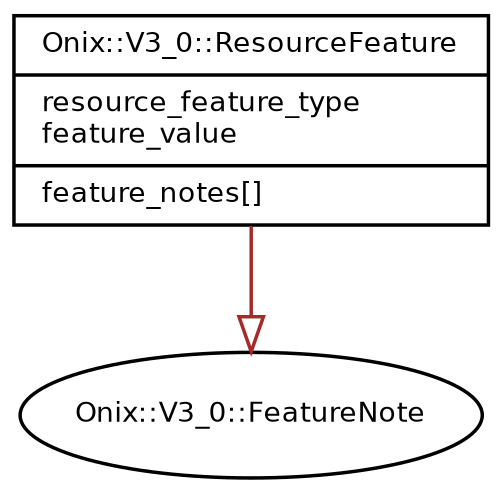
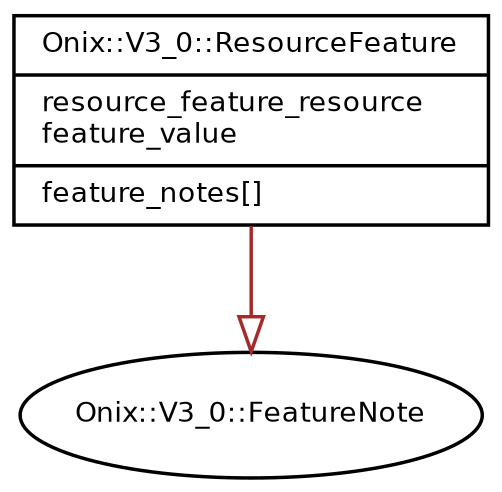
node "Onix::V3_0::ResourceFeature": text "resource_feature_type" -> "resource_feature_resource"
